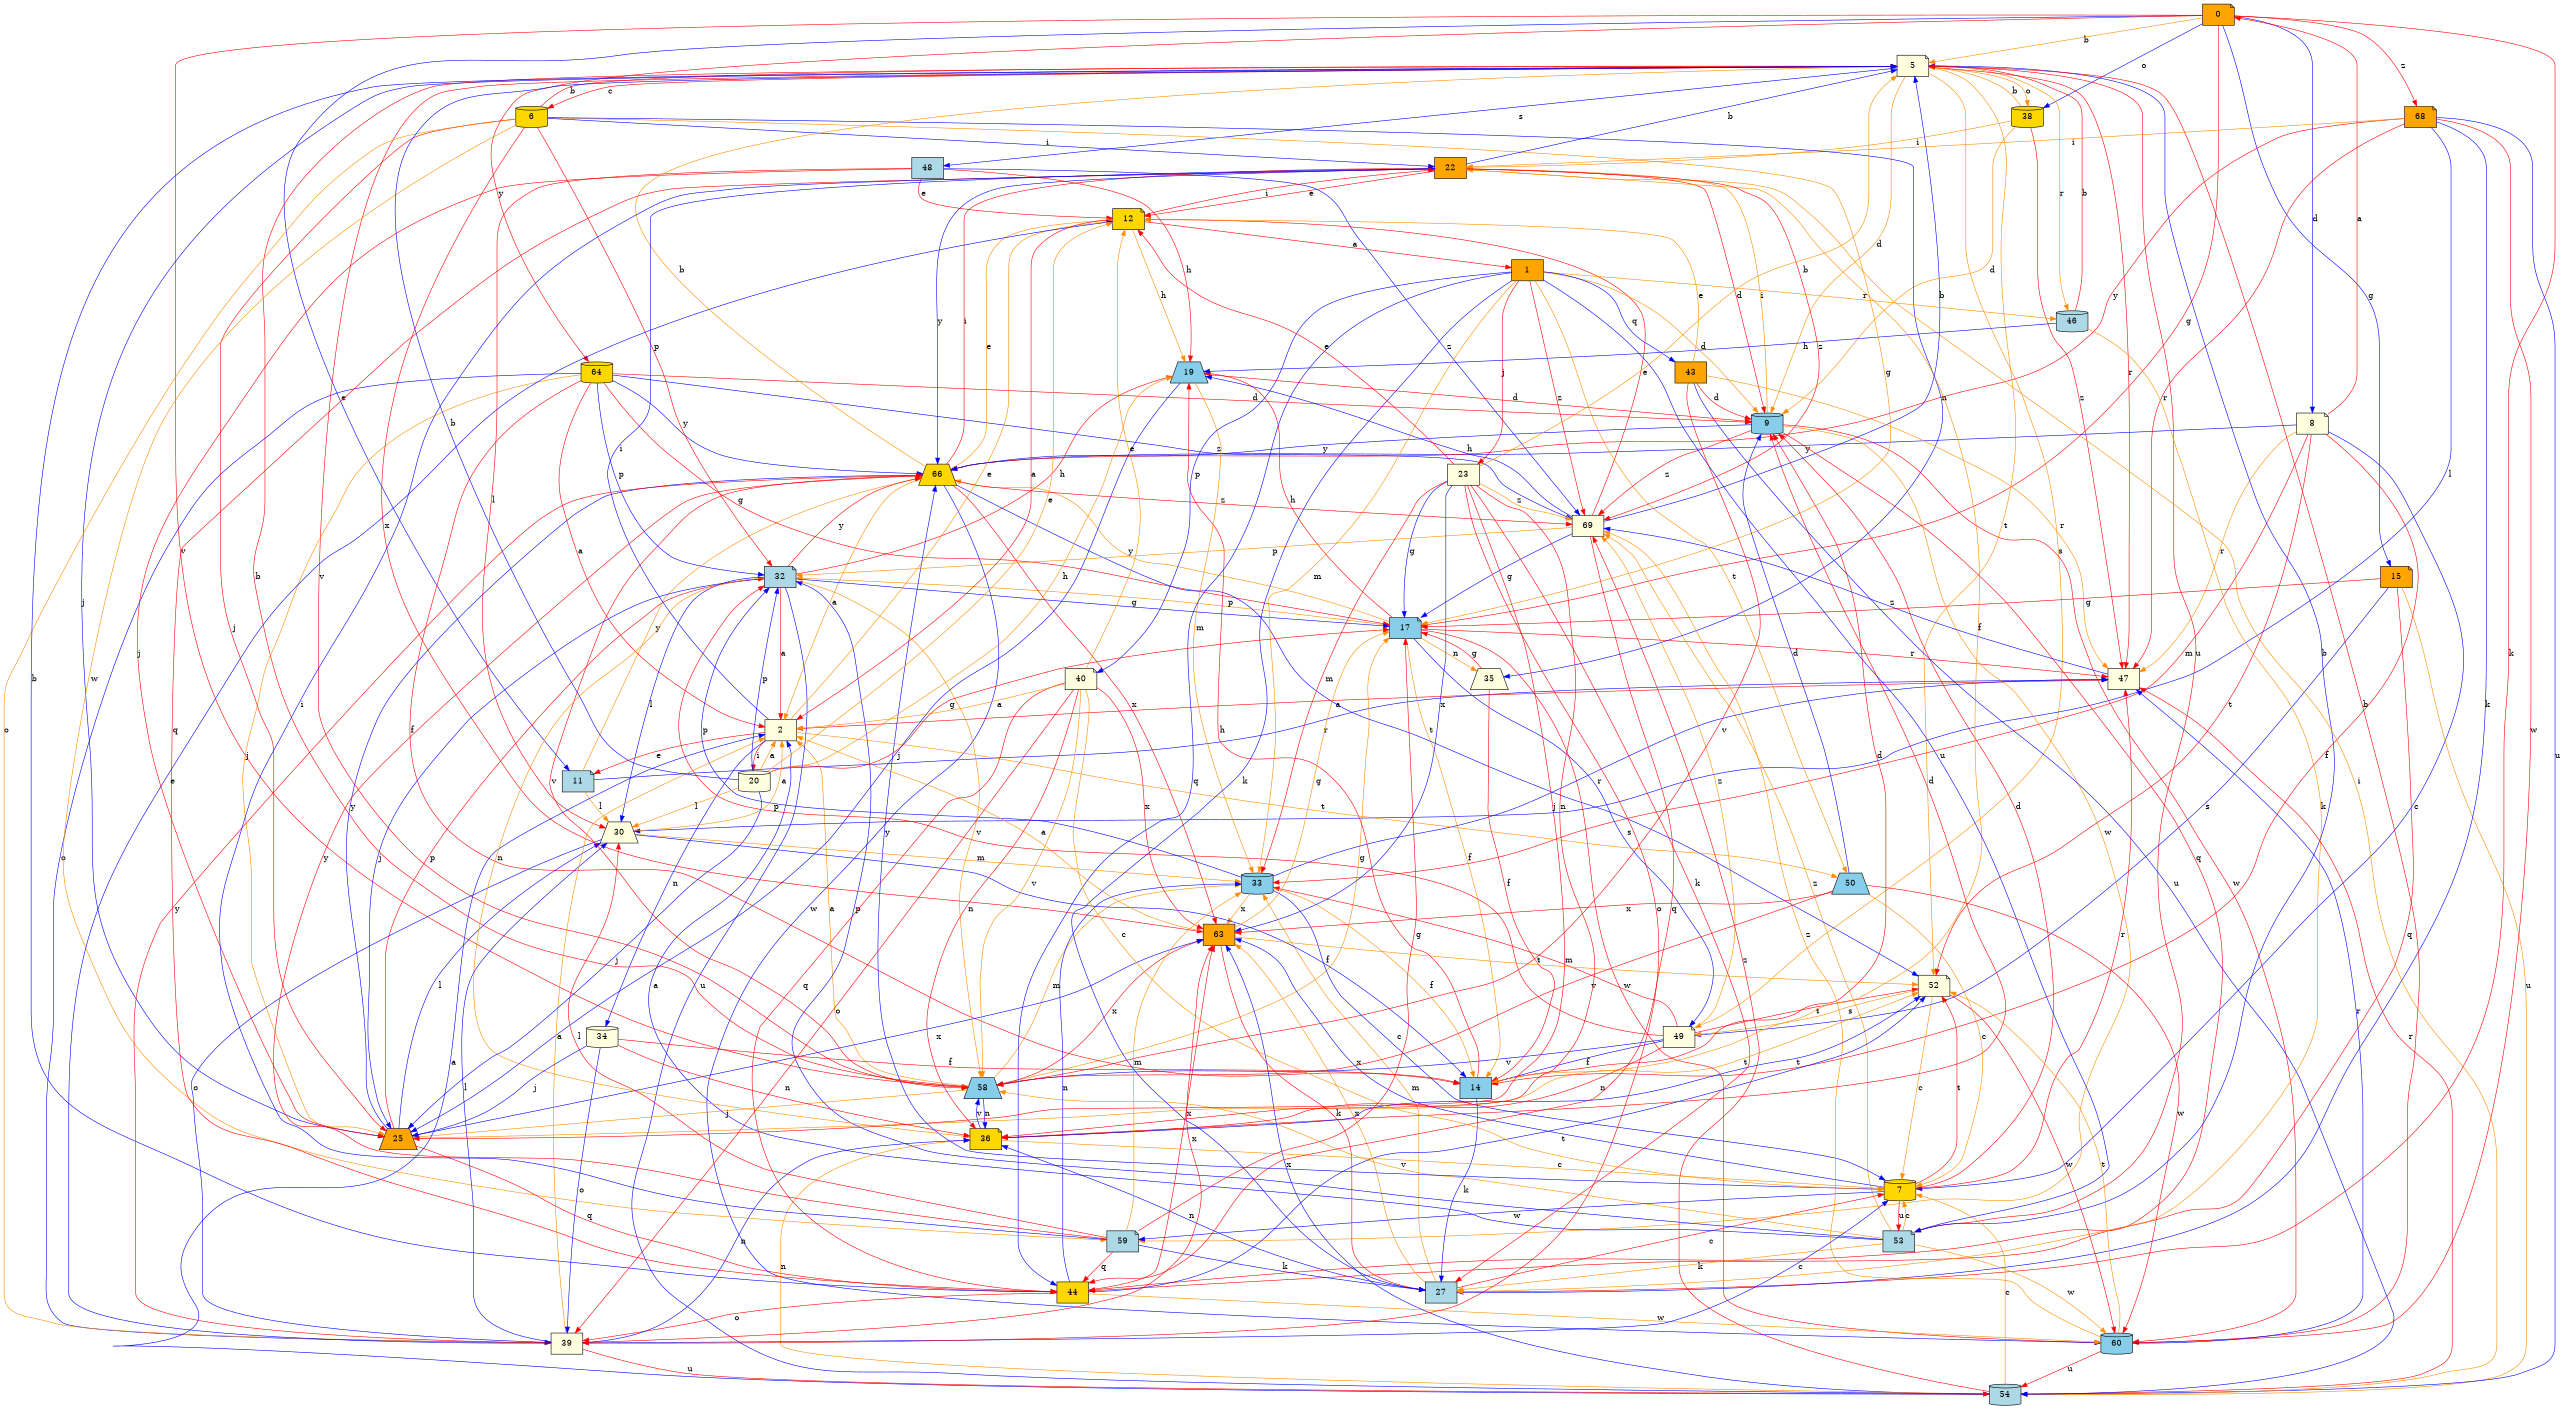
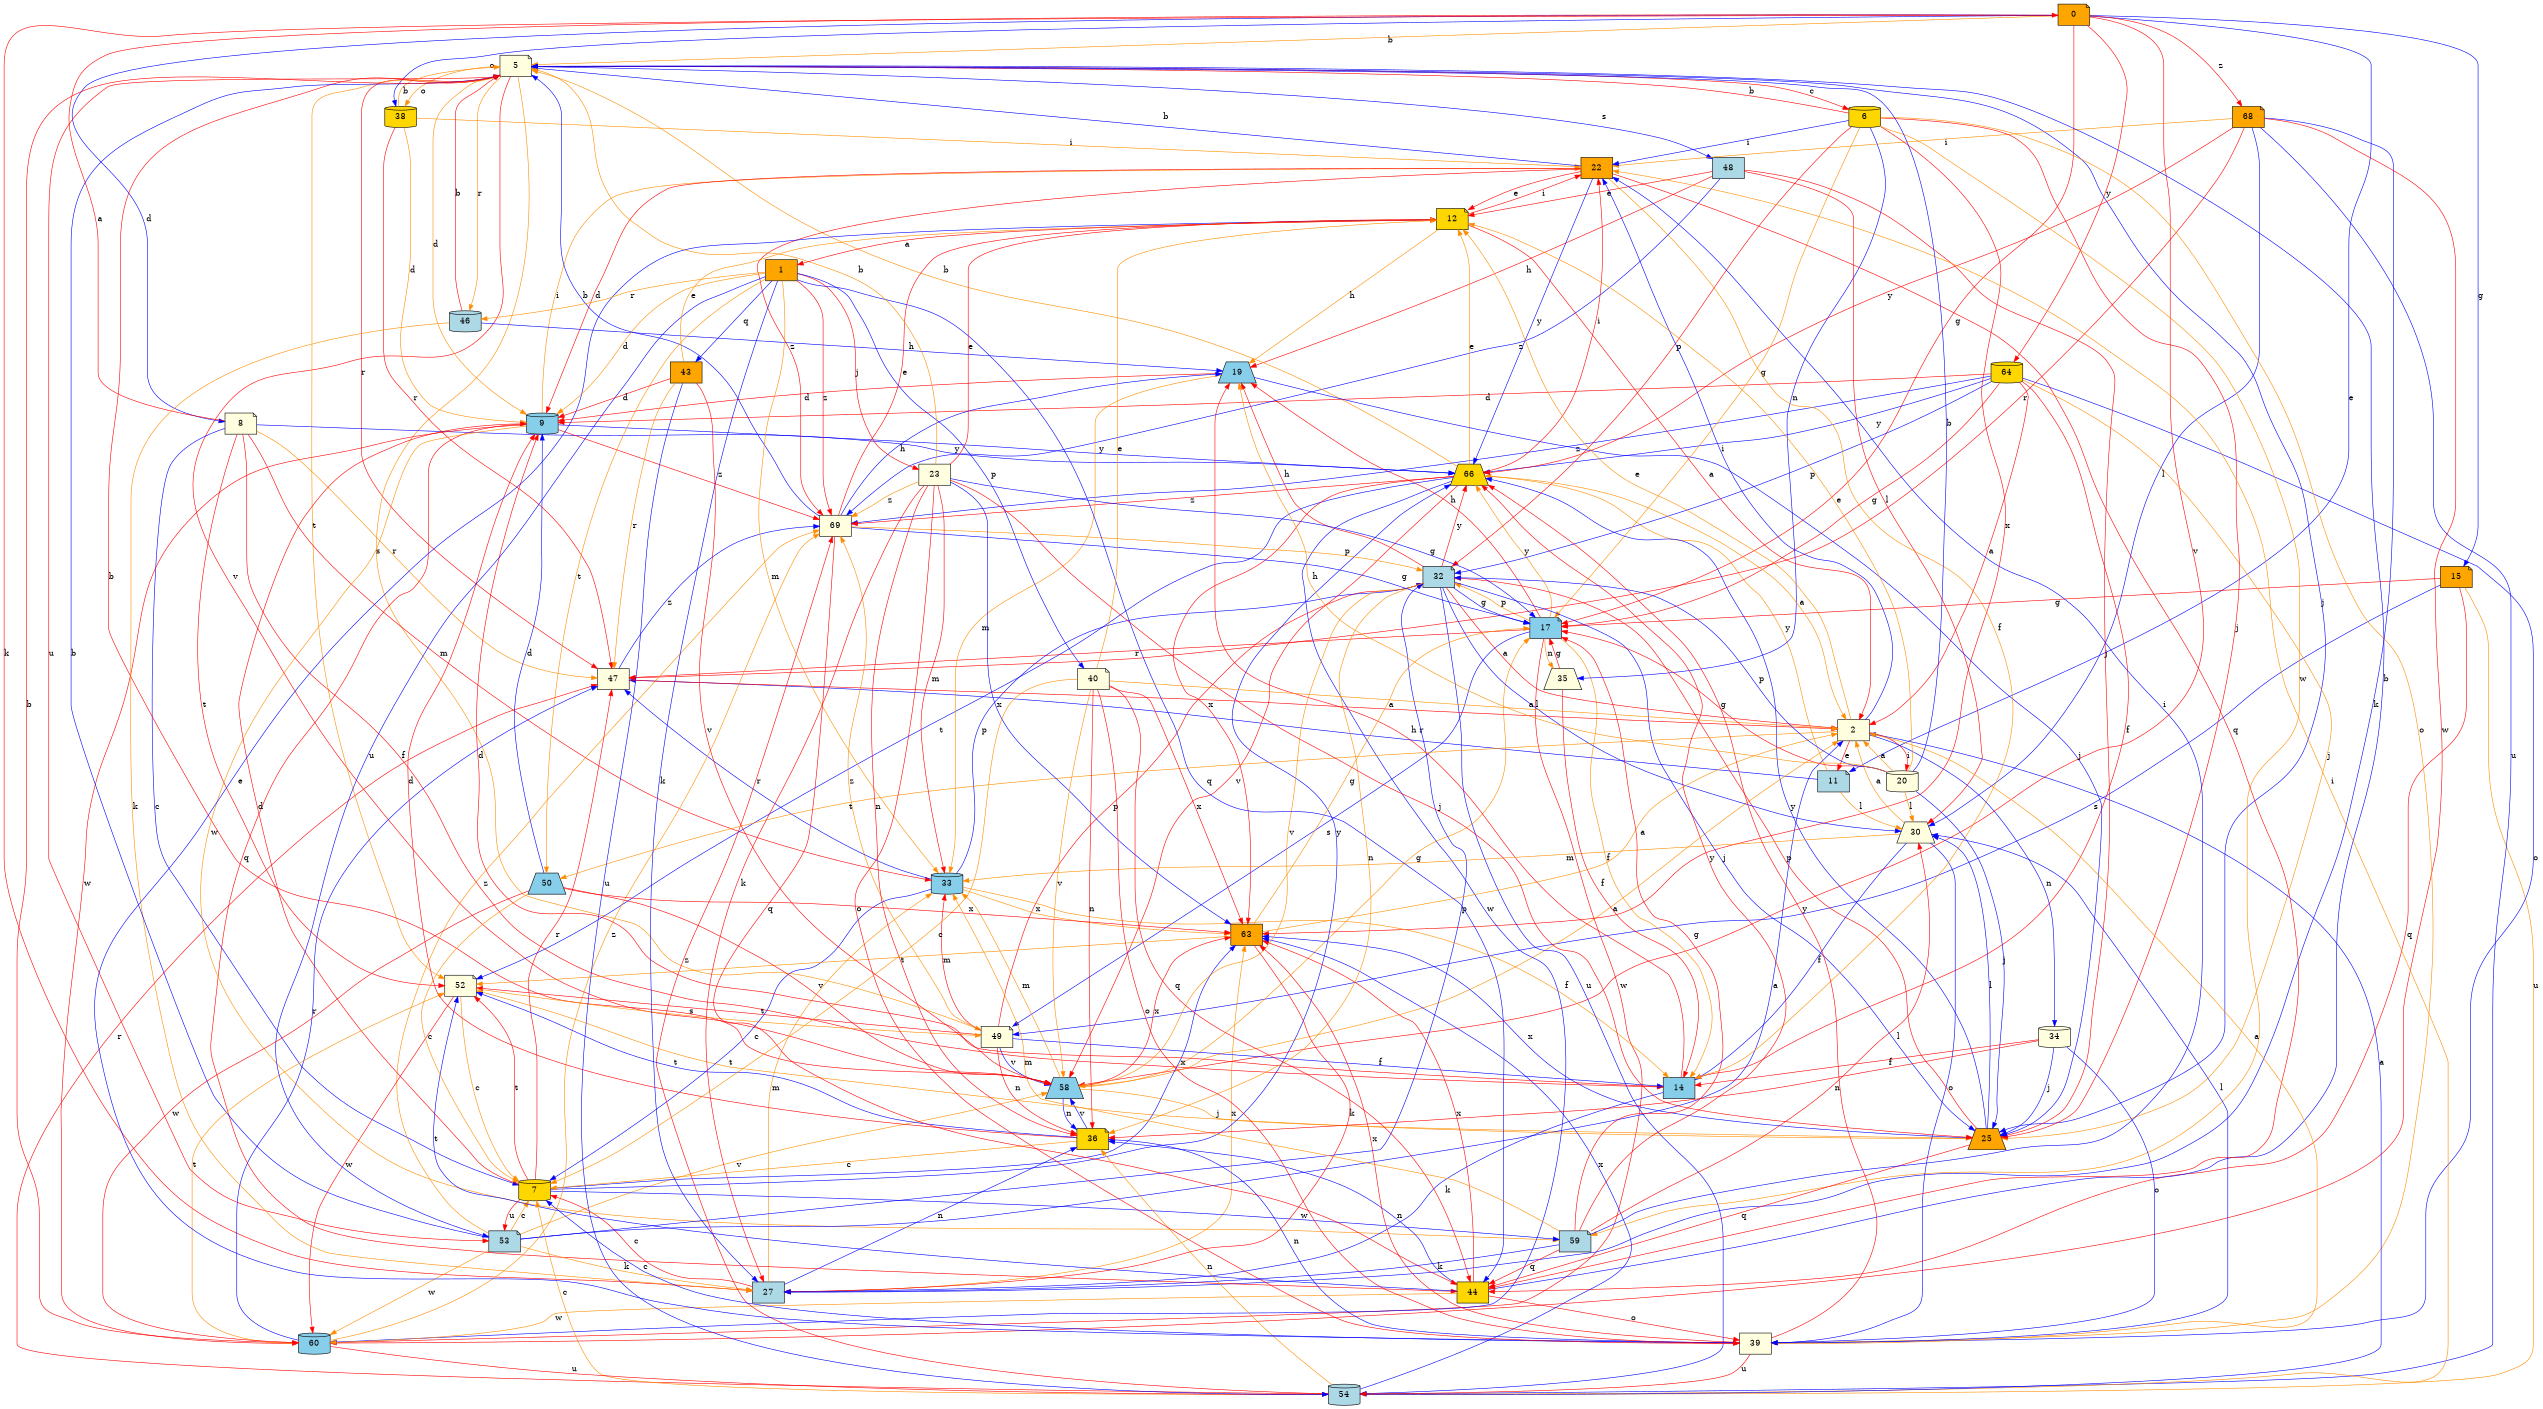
edge "38" -> "47": label "z" -> "r"
edge "44" -> "33": now "44" -> "36"
